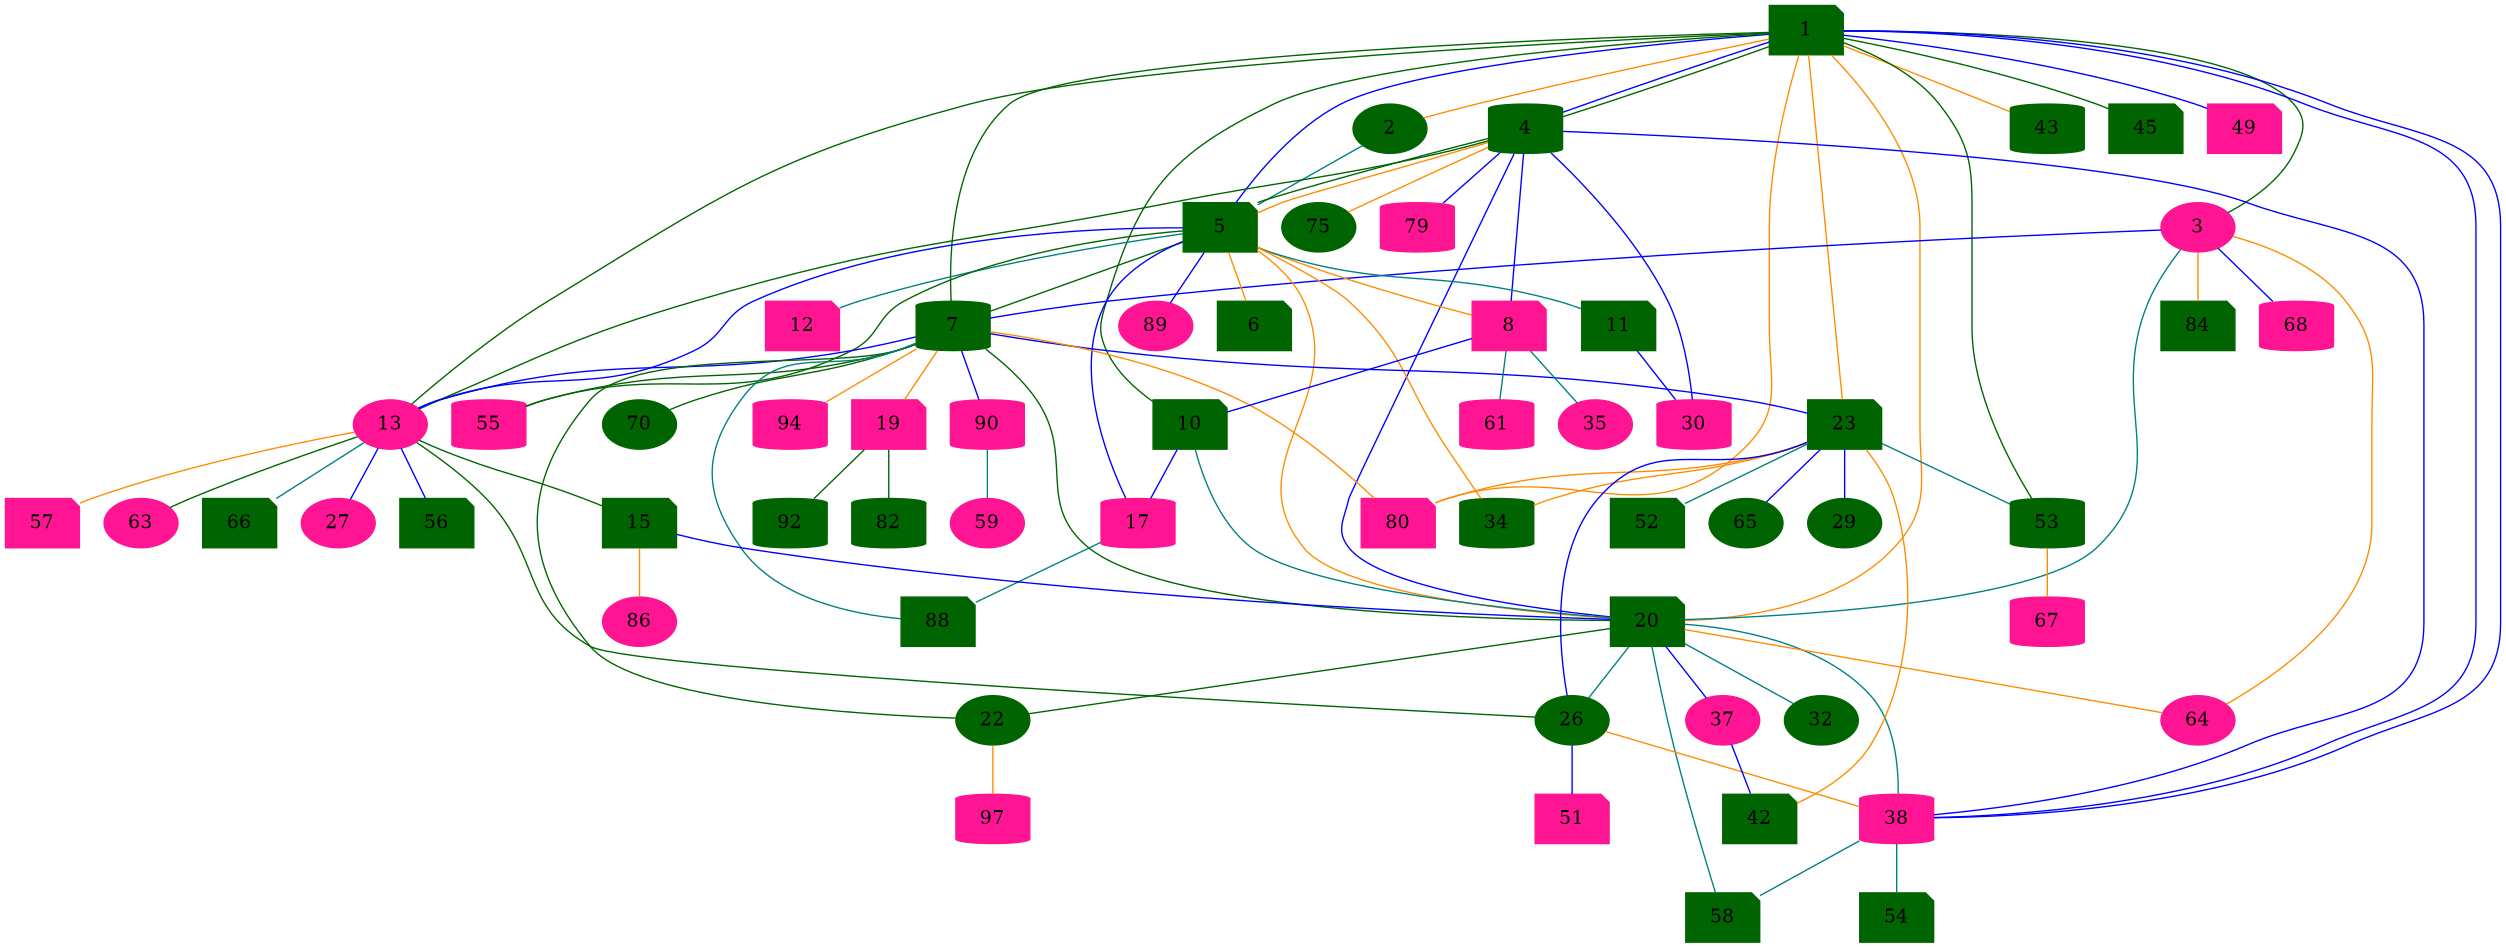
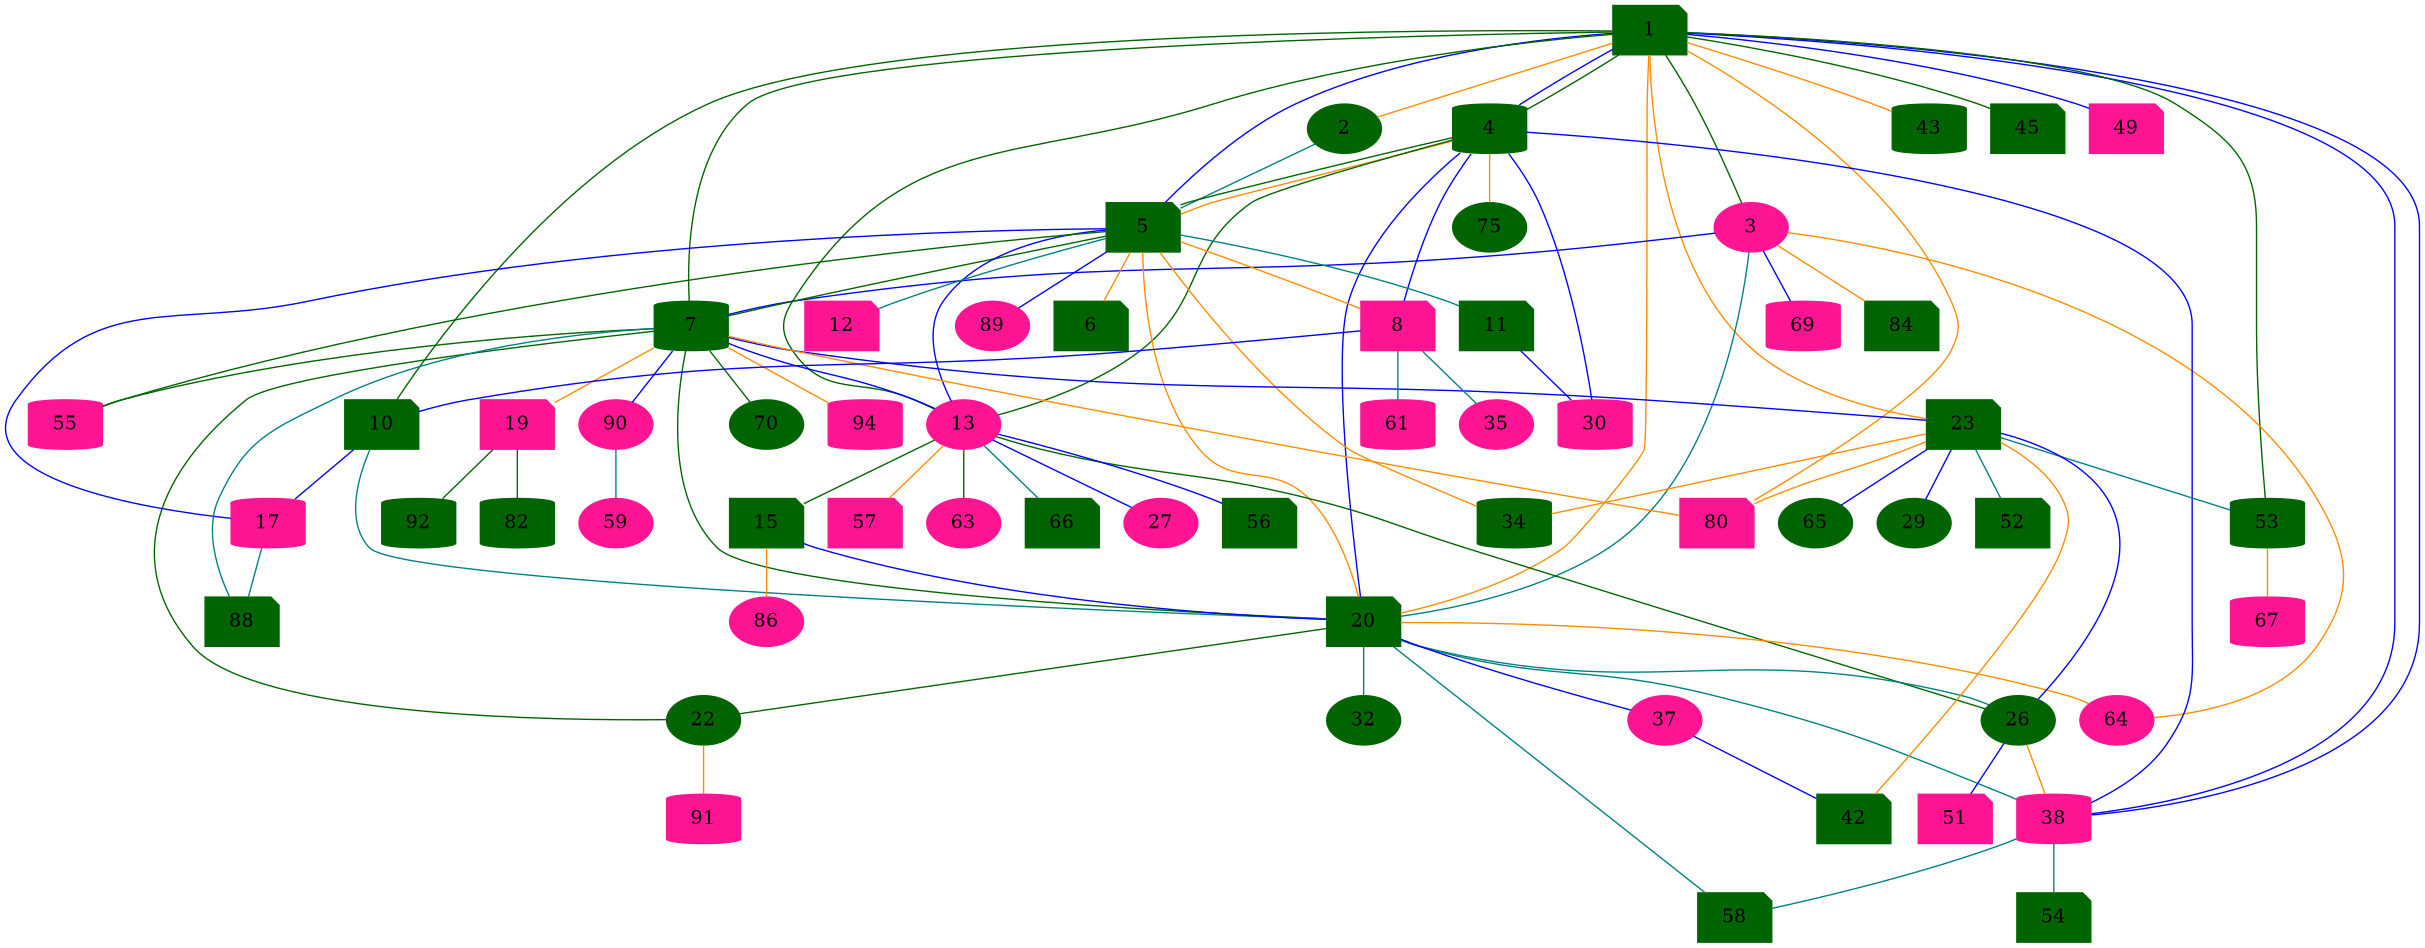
node "79": removed
node "68": label "68" -> "69"
node "90": shape cylinder -> ellipse
node "97": label "97" -> "91"
